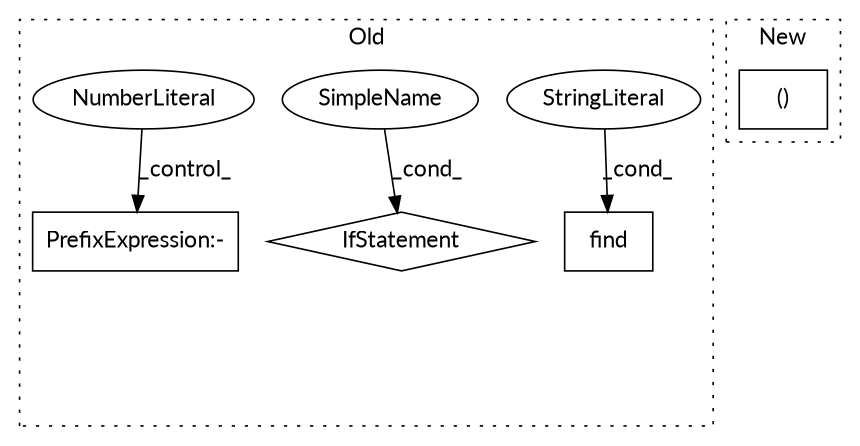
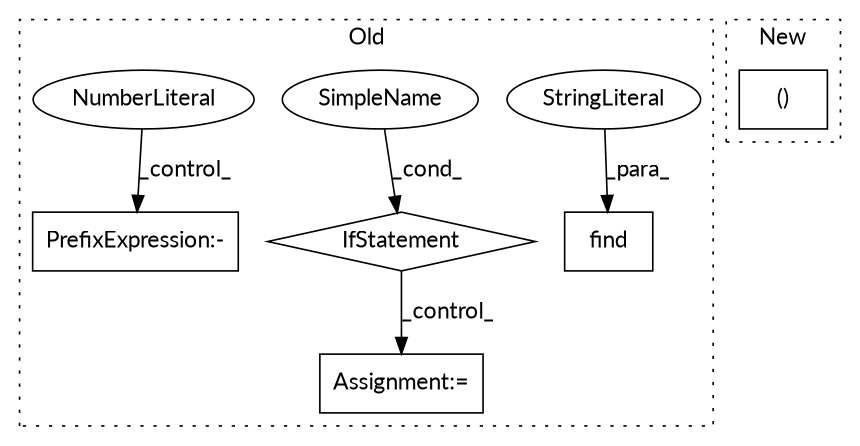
edge "StringLiteral" -> "find": label "_cond_" -> "_para_"
node "Assignment:=": added
